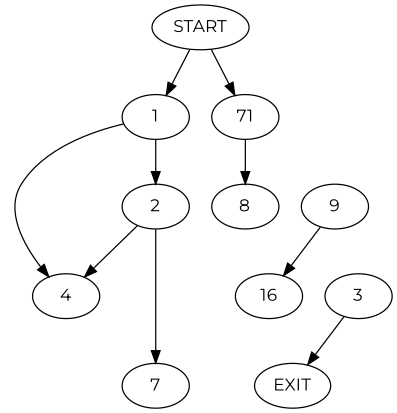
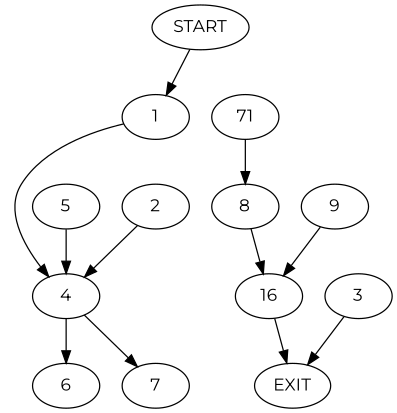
edge "START" -> "71": removed
edge "1" -> "2": removed
node "5": added
edge "8" -> "16": added
edge "2" -> "7": now "4" -> "7"
edge "16" -> "EXIT": added
node "6": added
